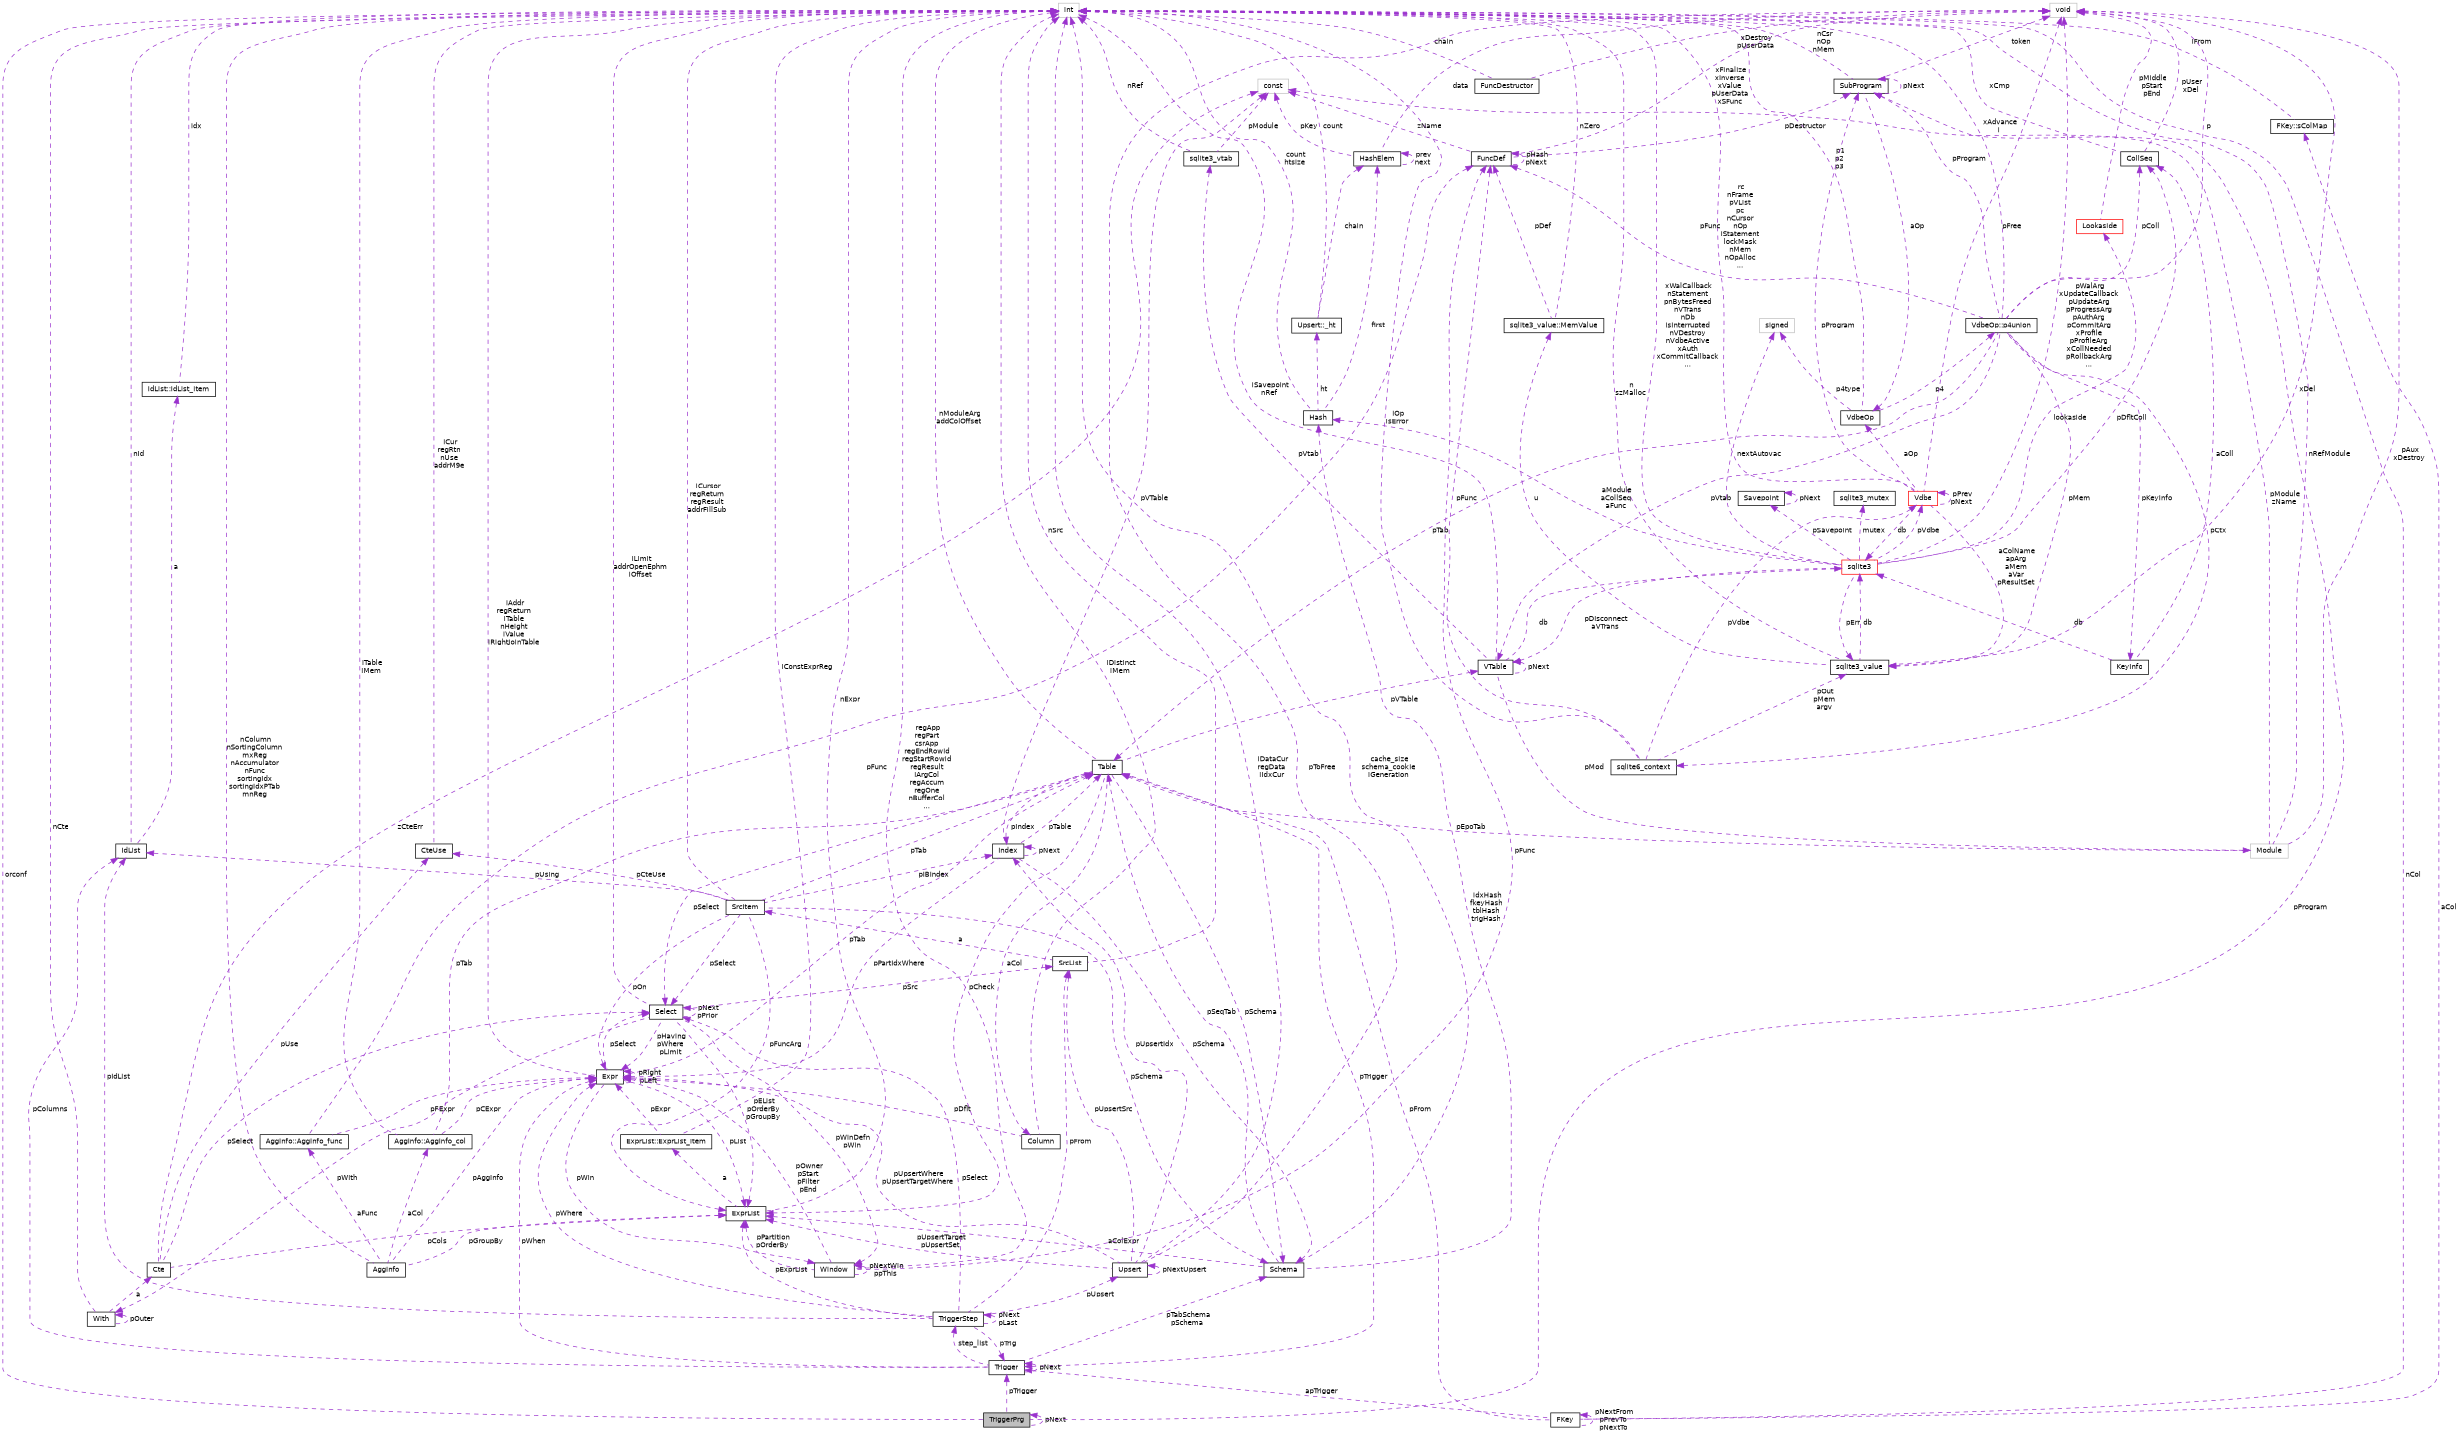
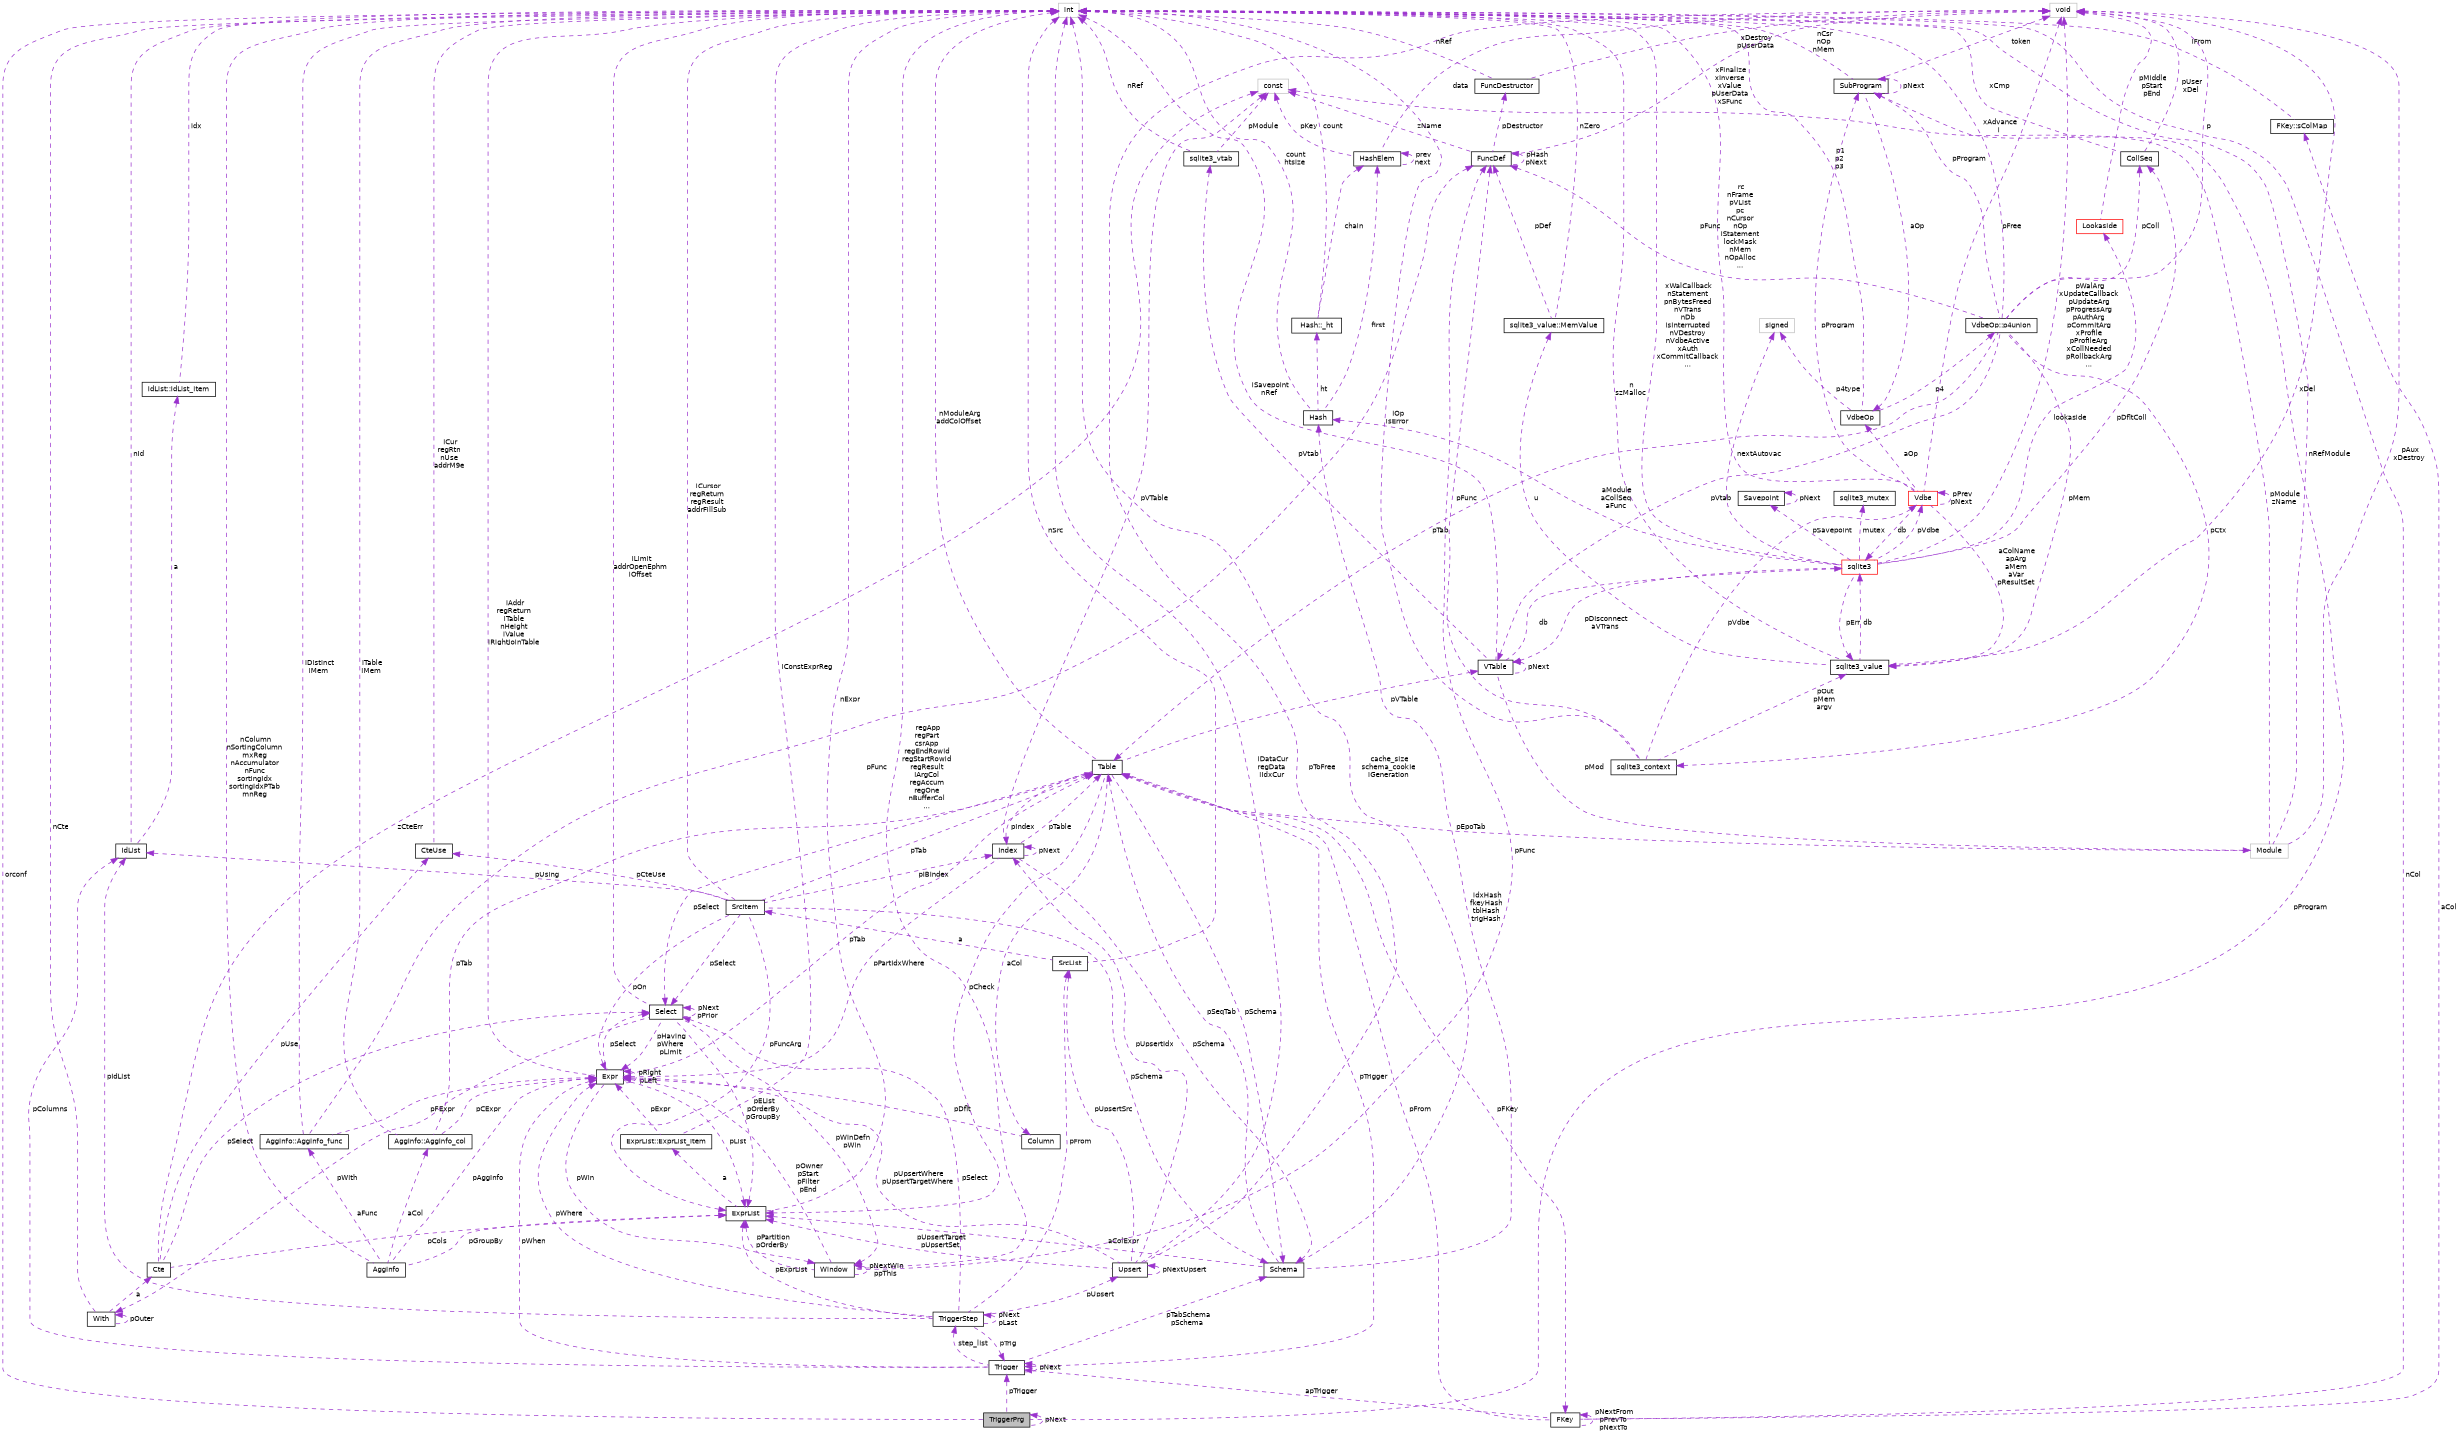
edge "FuncDestructor" -> "int": label " chain" -> " nRef"
edge "FuncDef" -> "SubProgram": now "FuncDef" -> "FuncDestructor"
node "Upsert::_ht": label "Upsert::_ht" -> "Hash::_ht"
edge "Column" -> "int": now "AggInfo::AggInfo_func" -> "int"
node "KeyInfo": removed
node "sqlite6_context": label "sqlite6_context" -> "sqlite3_context"
edge "Select" -> "SrcList": removed, label "pSrc"
edge "Table" -> "FKey": added, label "pFKey"
